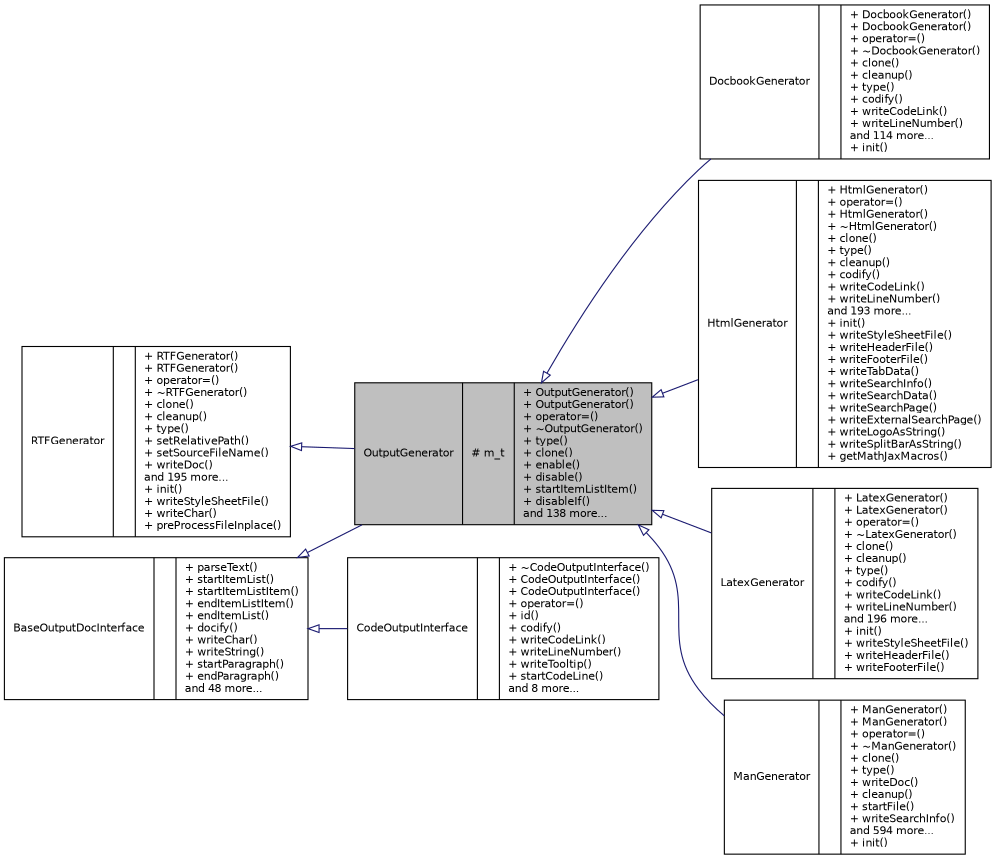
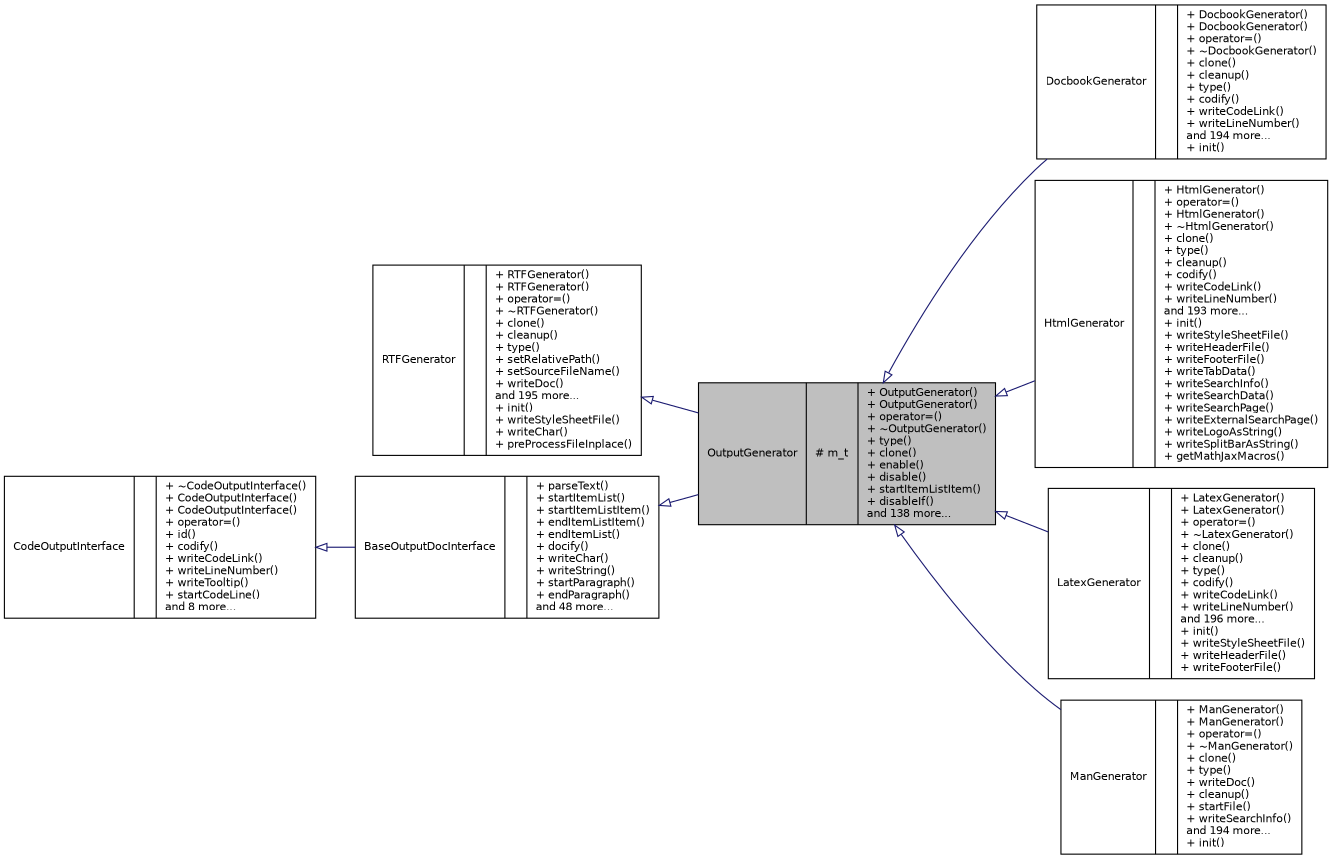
node "DocbookGenerator": text "and 114 more..." -> "and 194 more..."
edge "CodeOutputInterface" -> "BaseOutputDocInterface": reversed
node "ManGenerator": text "and 594 more..." -> "and 194 more..."
